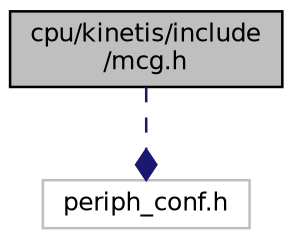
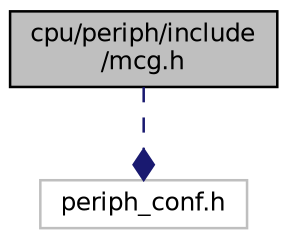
node "cpu/kinetis/include /mcg.h": label "cpu/kinetis/include /mcg.h" -> "cpu/periph/include /mcg.h"
